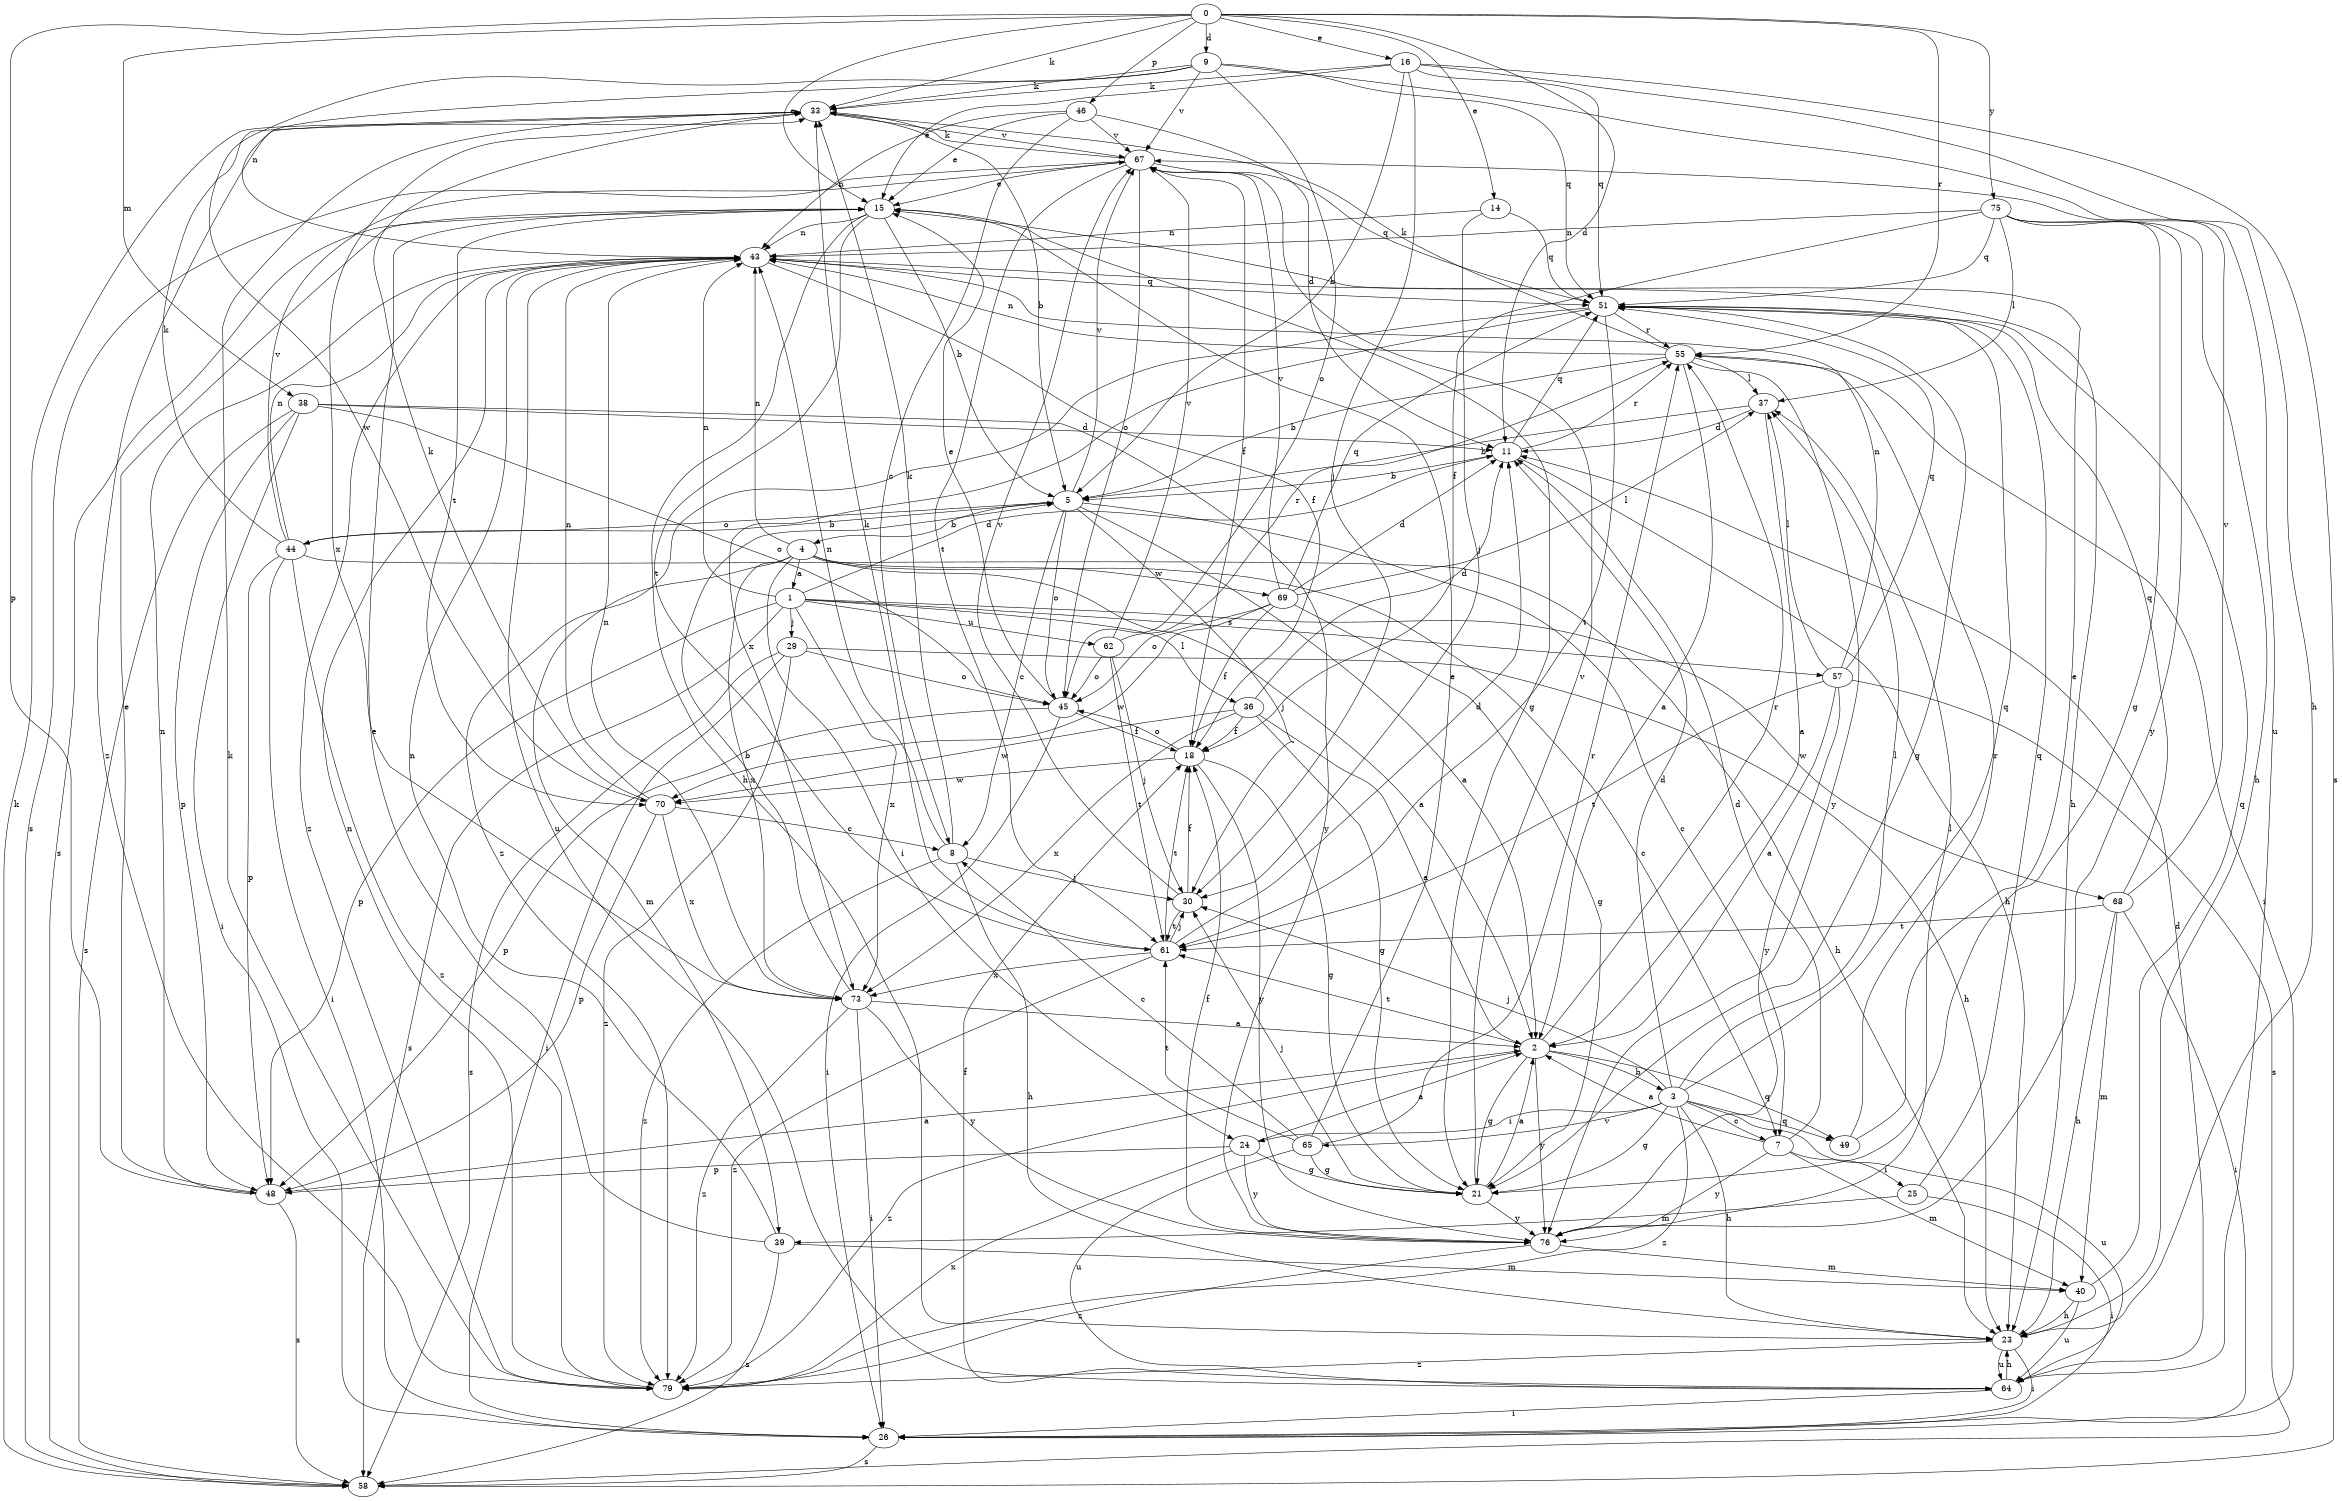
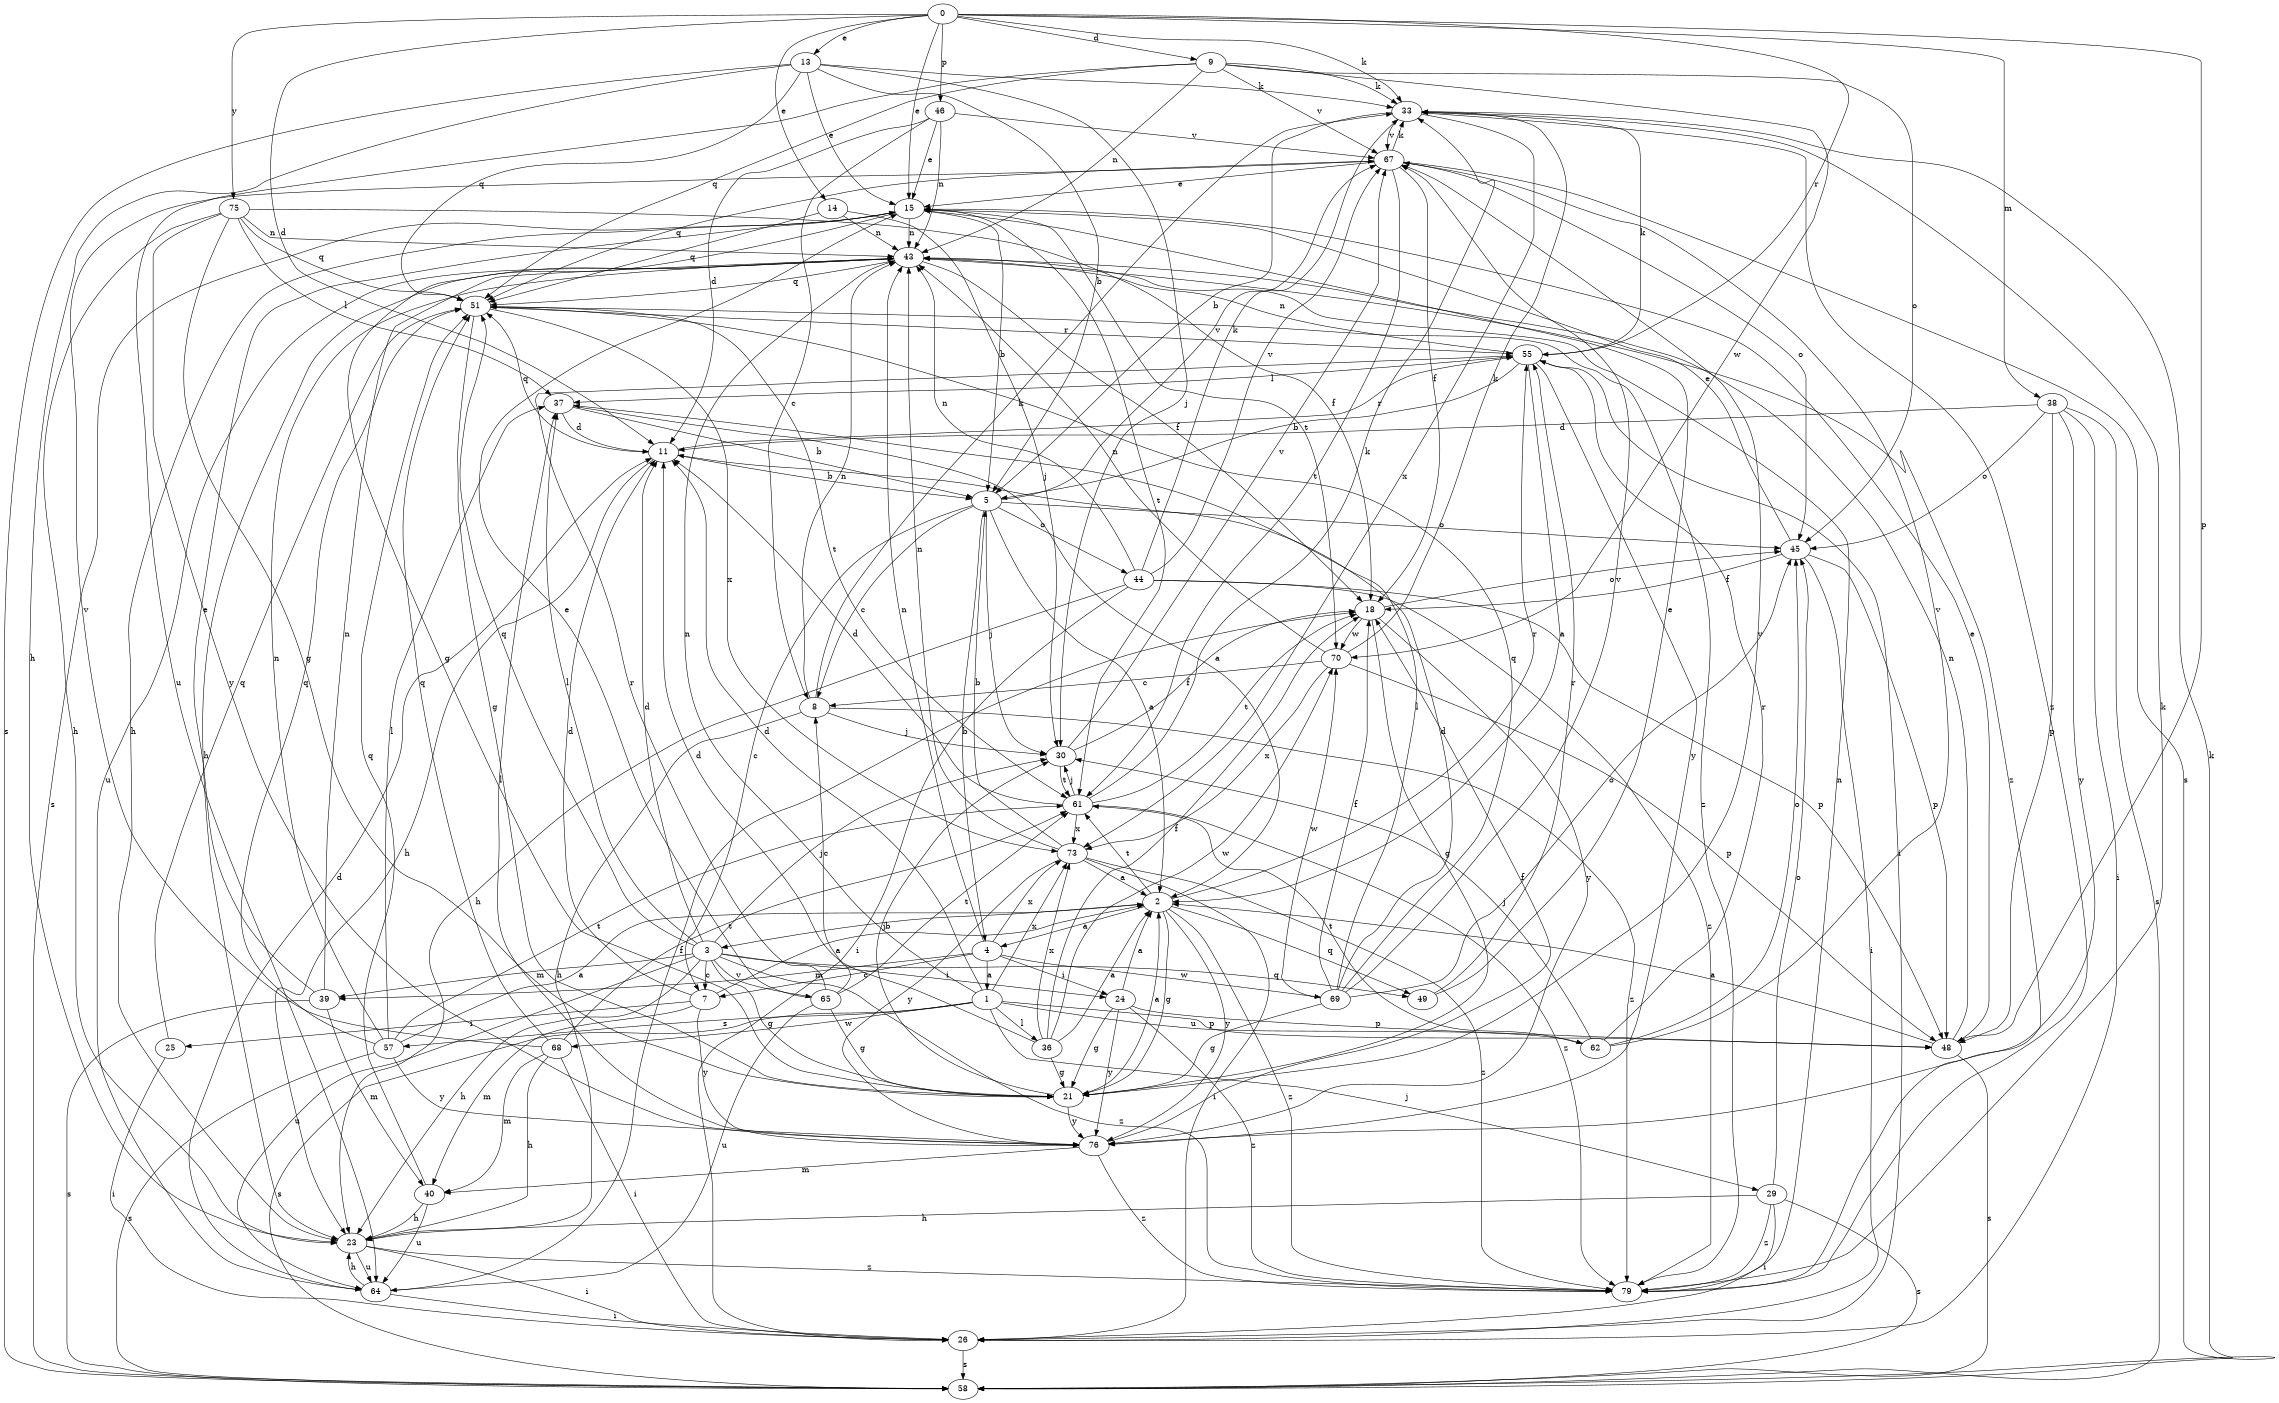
node "16": label "16" -> "13"
edge "44" -> "5": removed, label "b"
edge "4" -> "2": reversed
edge "25" -> "39": now "3" -> "39"
edge "24" -> "79": label "x" -> "z"
